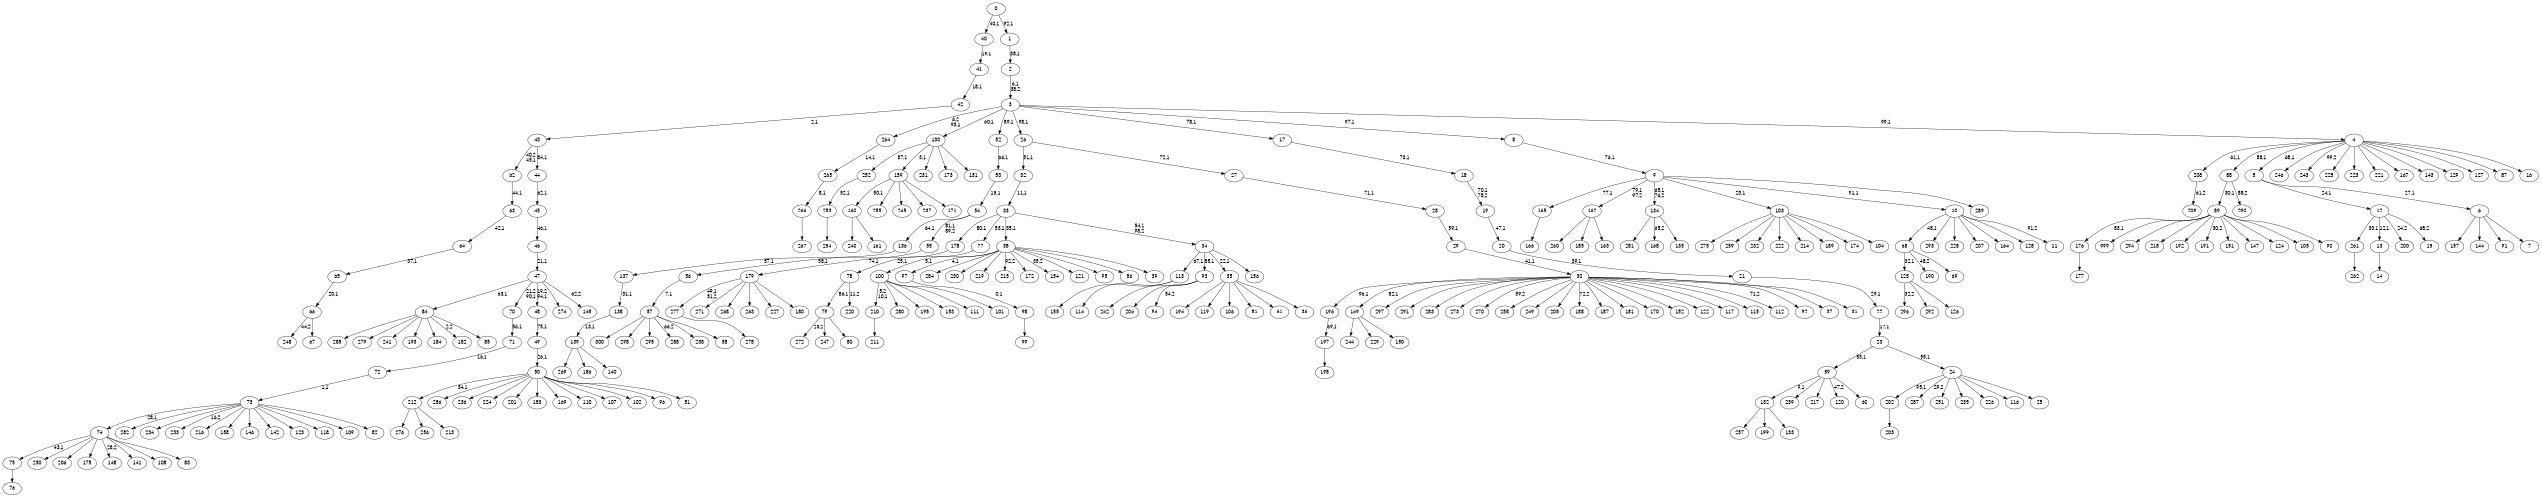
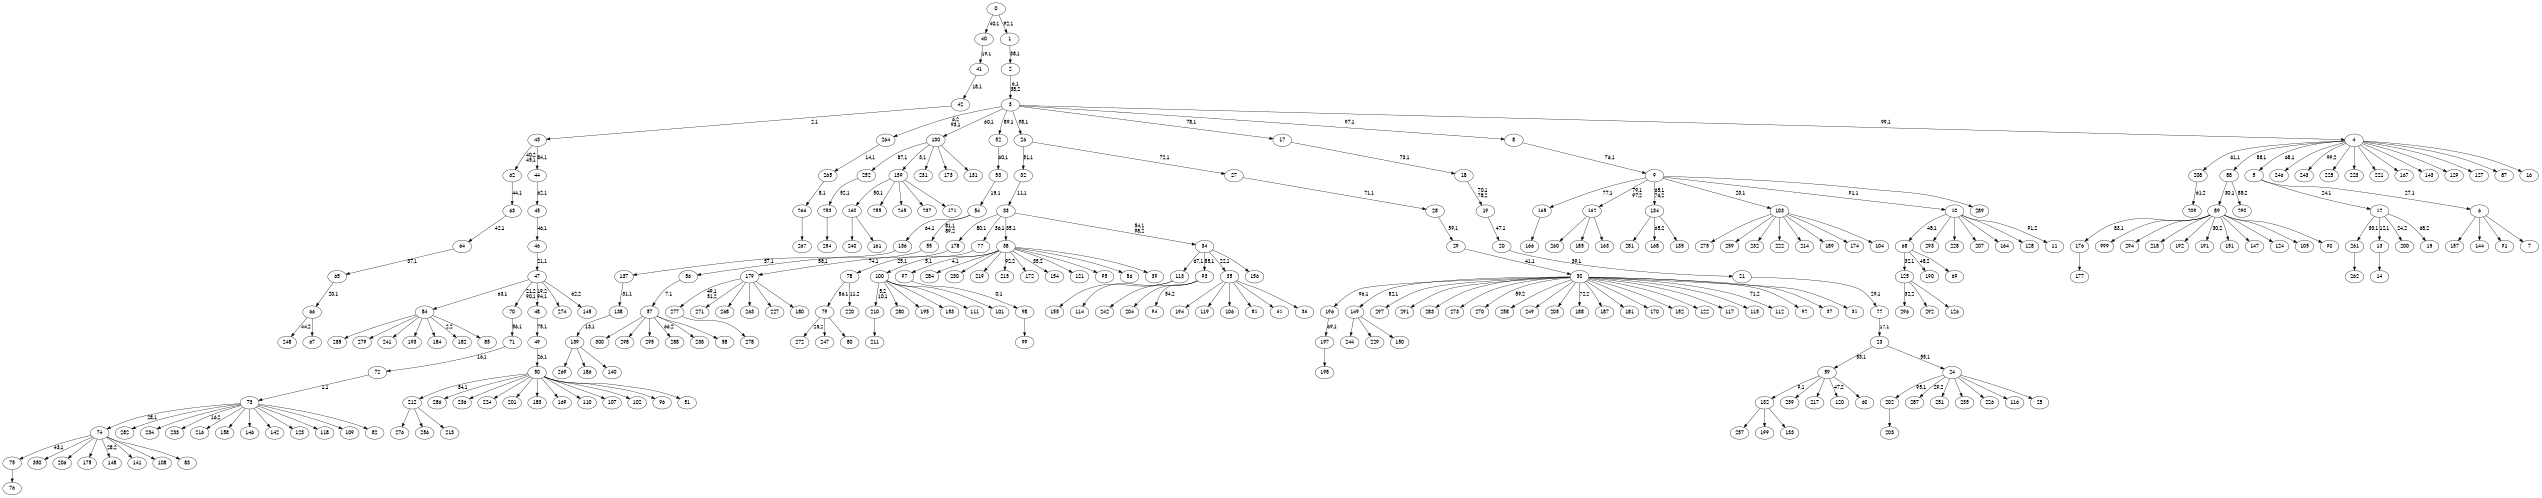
edge "52" -> "53": label "66,1" -> "60,1"
edge "33" -> "77": label "53,1" -> "36,1"
node "250": label "250" -> "350"
